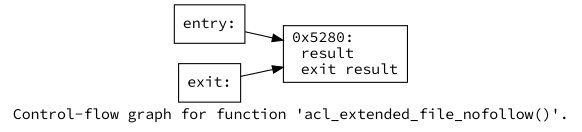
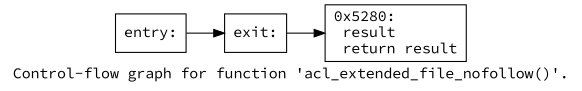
edge "entry:" -> "0x5280:": now "entry:" -> "exit:"
node "0x5280:": text "exit result" -> "return result"
